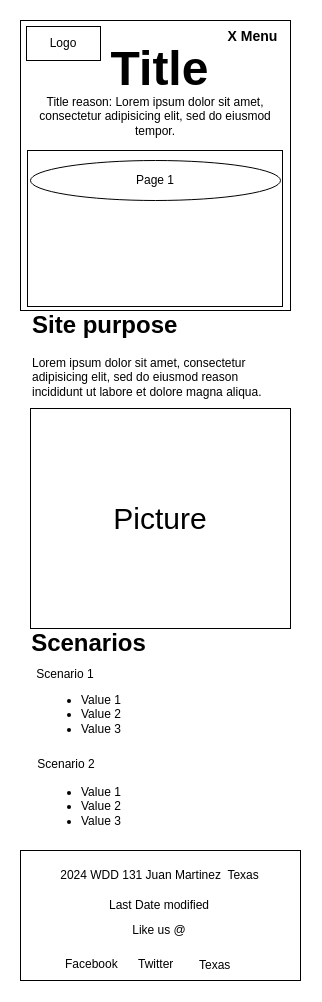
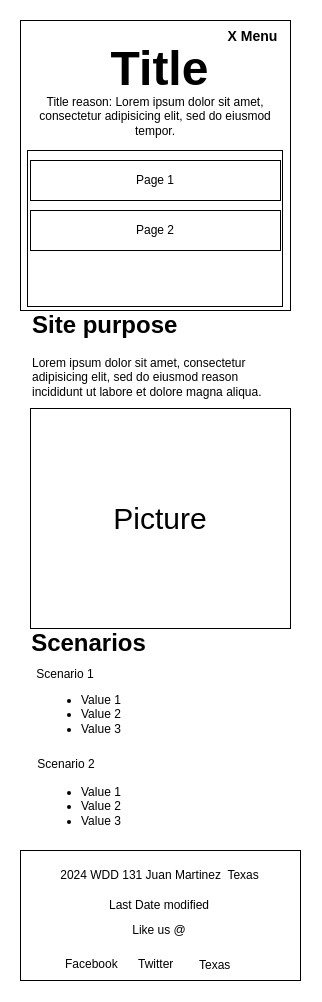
node "Logo": removed
node "Page 1": shape ellipse -> rectangle
node "Page 2": added
